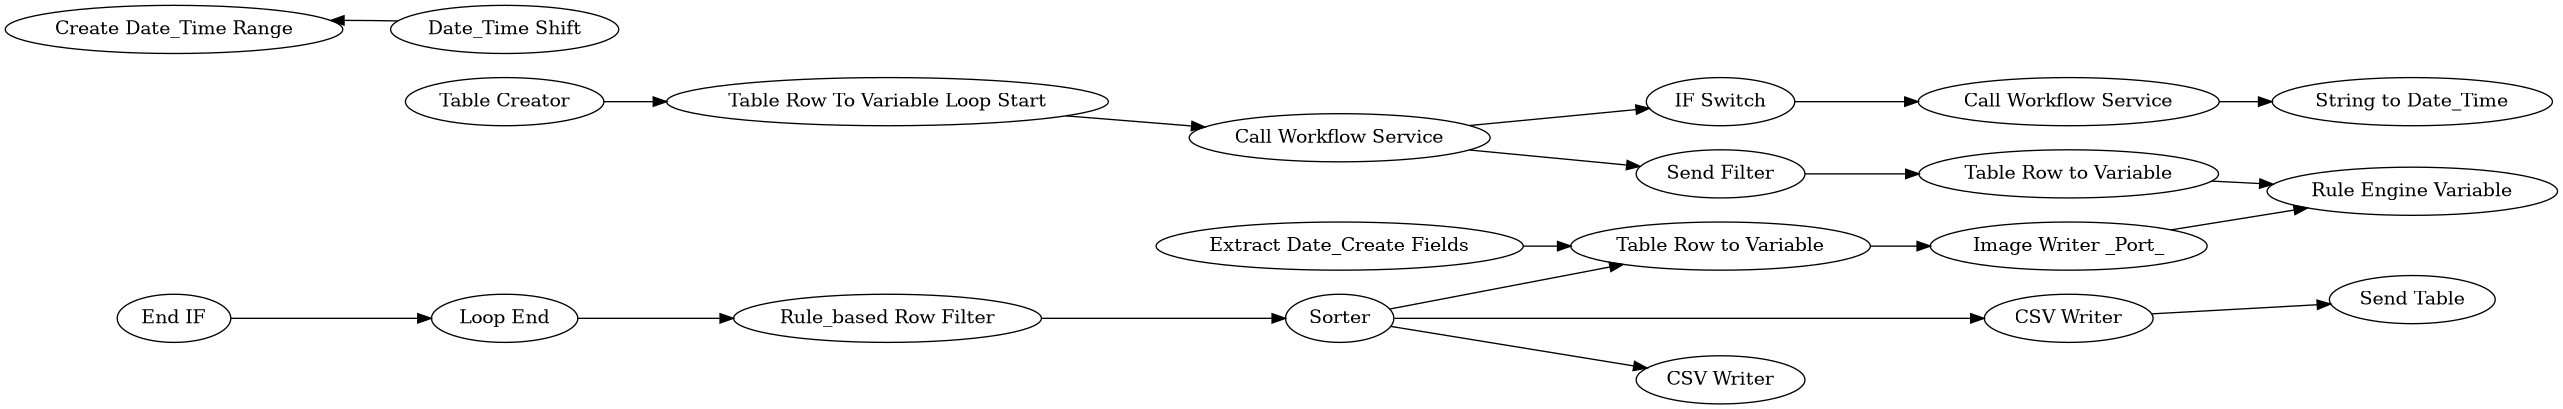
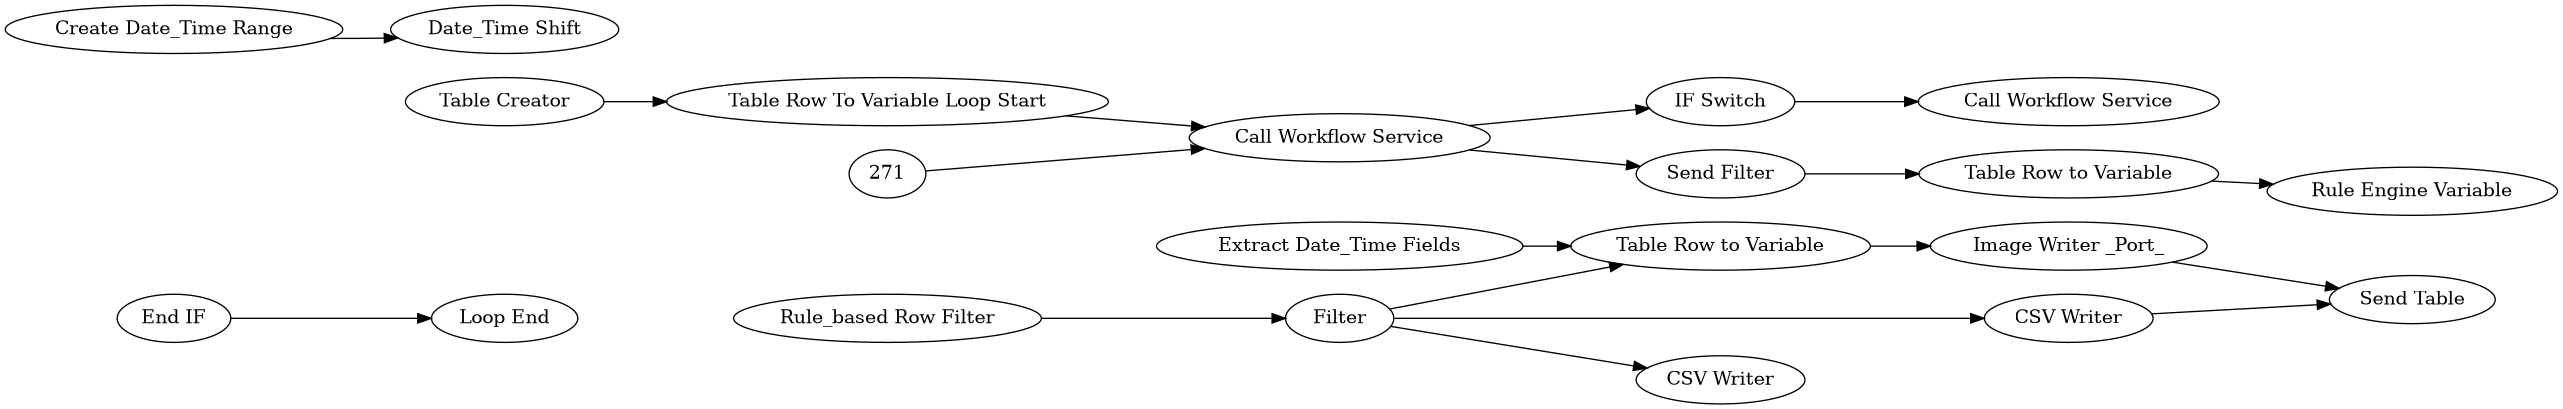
edge "Date_Time Shift" -> "Create Date_Time Range": reversed
node "String to Date_Time": removed
node "271": added
edge "Image Writer _Port_" -> "Rule Engine Variable": now "Image Writer _Port_" -> "Send Table"
node "Extract Date_Create Fields": label "Extract Date_Create Fields" -> "Extract Date_Time Fields"
edge "Loop End" -> "Rule_based Row Filter": removed
node "Sorter": label "Sorter" -> "Filter"
